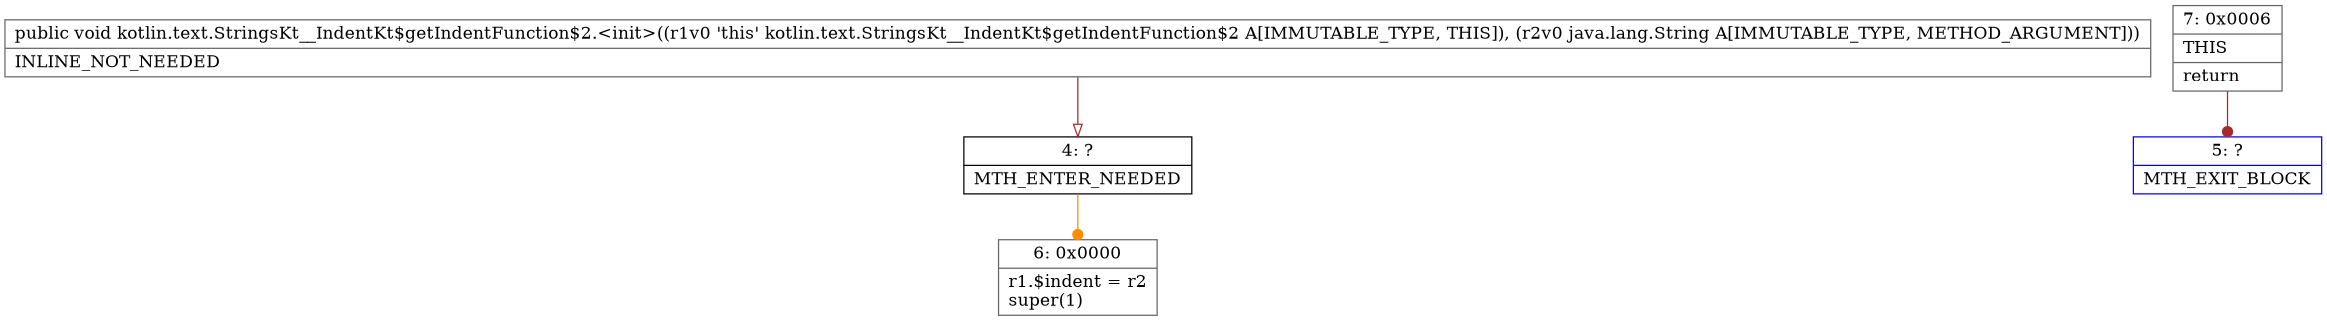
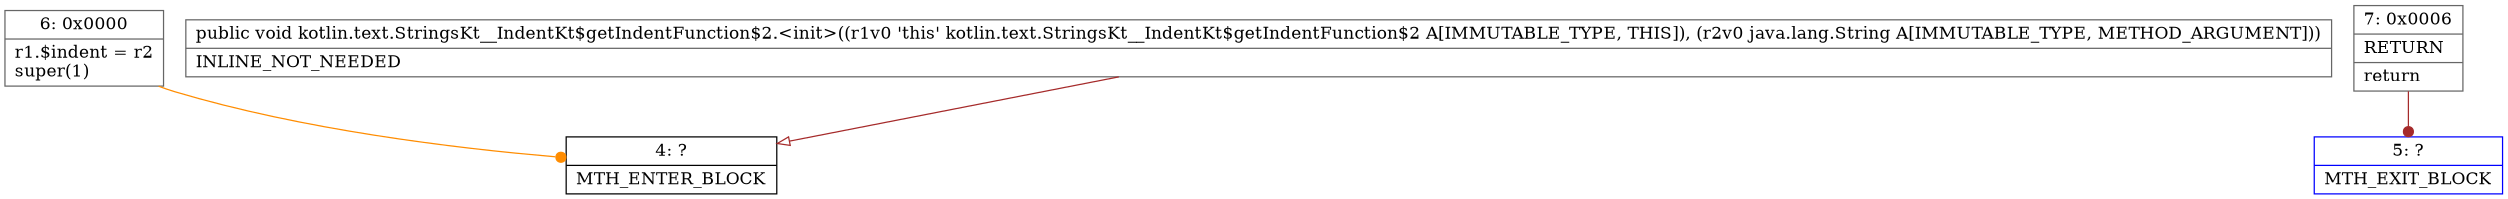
node "7: 0x0006": text "THIS" -> "RETURN"
node "4: ?": text "MTH_ENTER_NEEDED" -> "MTH_ENTER_BLOCK"
edge "4: ?" -> "6: 0x0000": reversed
